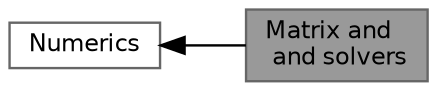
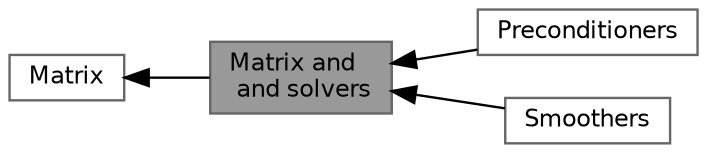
node "Preconditioners": added
node "Numerics": label "Numerics" -> "Matrix"
node "Smoothers": added
